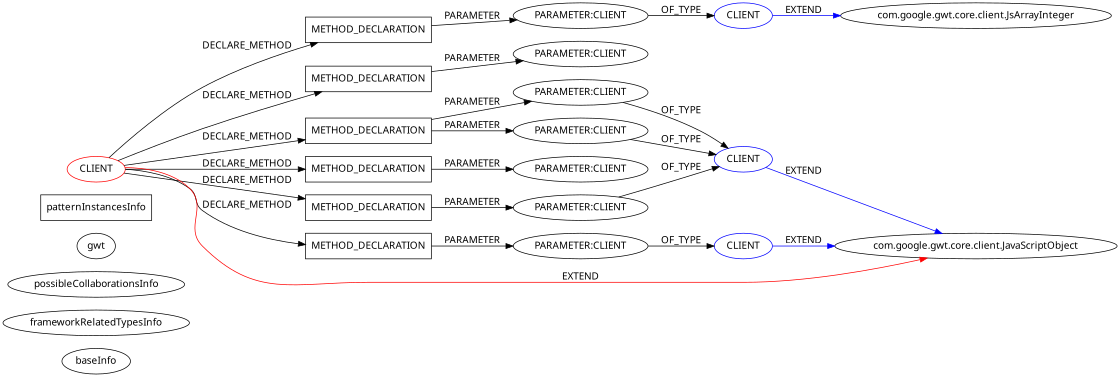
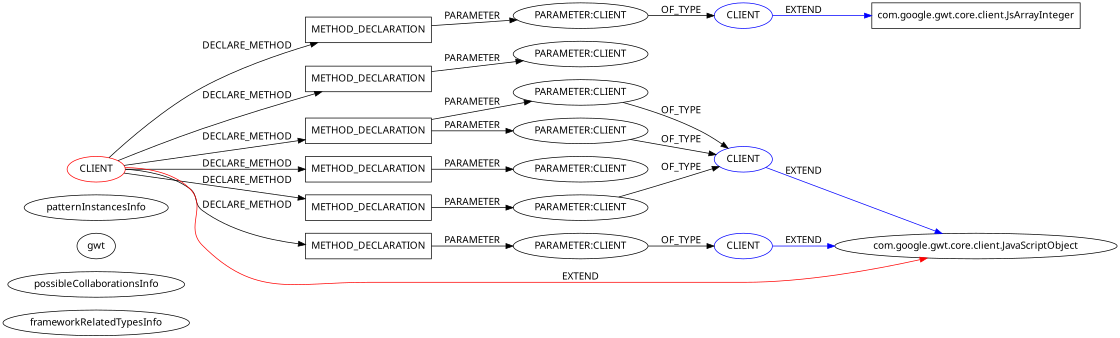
node "com.google.gwt.core.client.JsArrayInteger": shape ellipse -> box
node "patternInstancesInfo": shape box -> ellipse
node "baseInfo": removed
